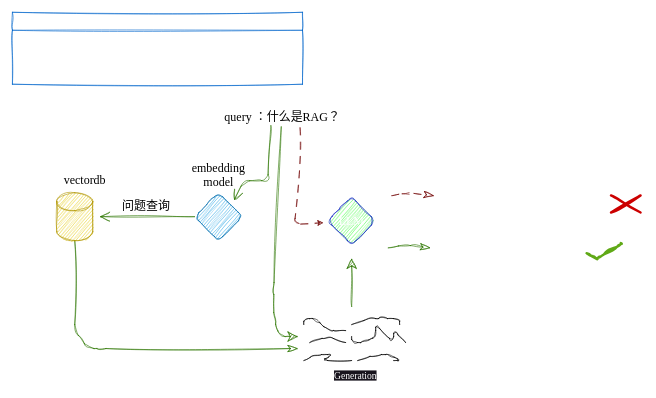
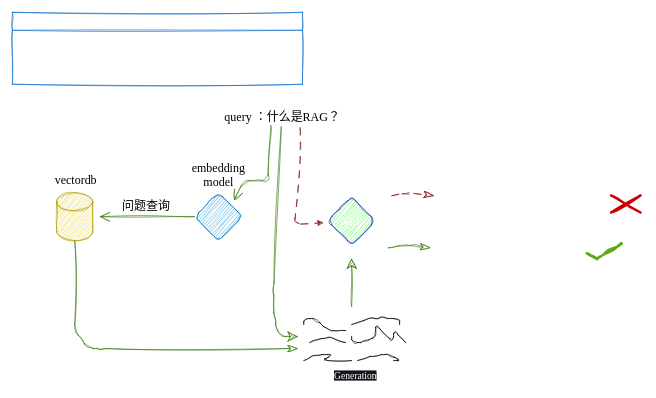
node "vectordb": moved (85, 180) -> (76, 180)
node "LLM": label "LLM" -> "NLP"
